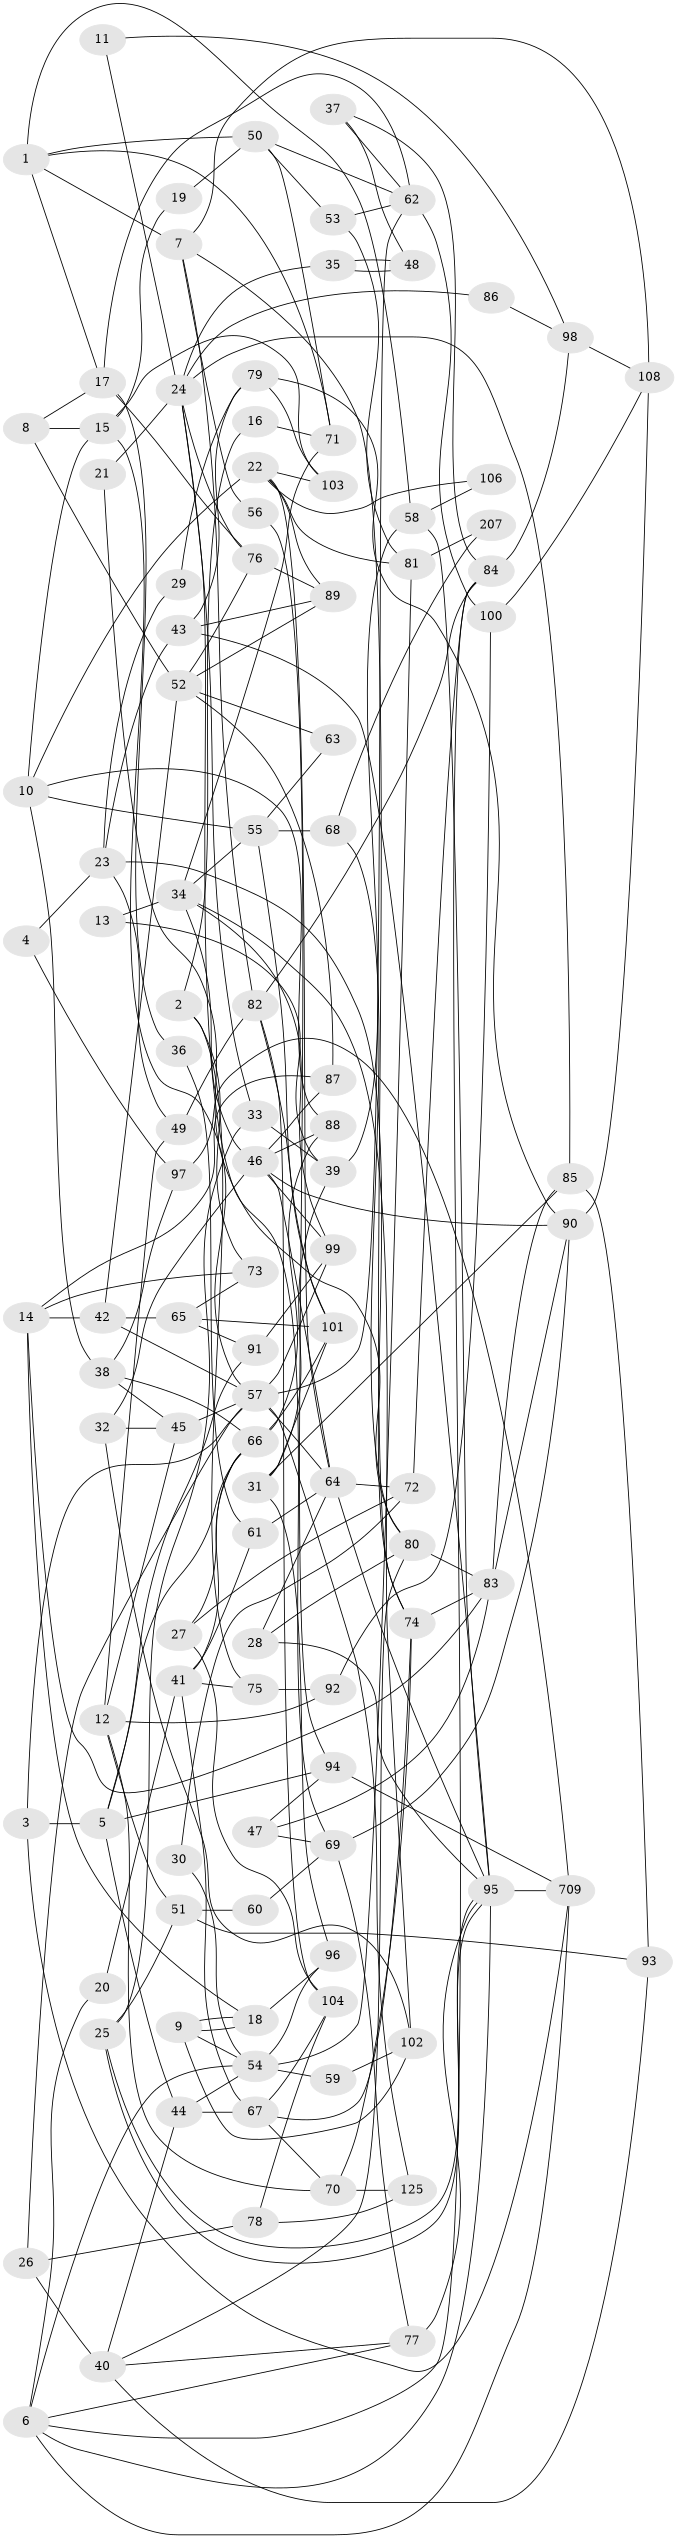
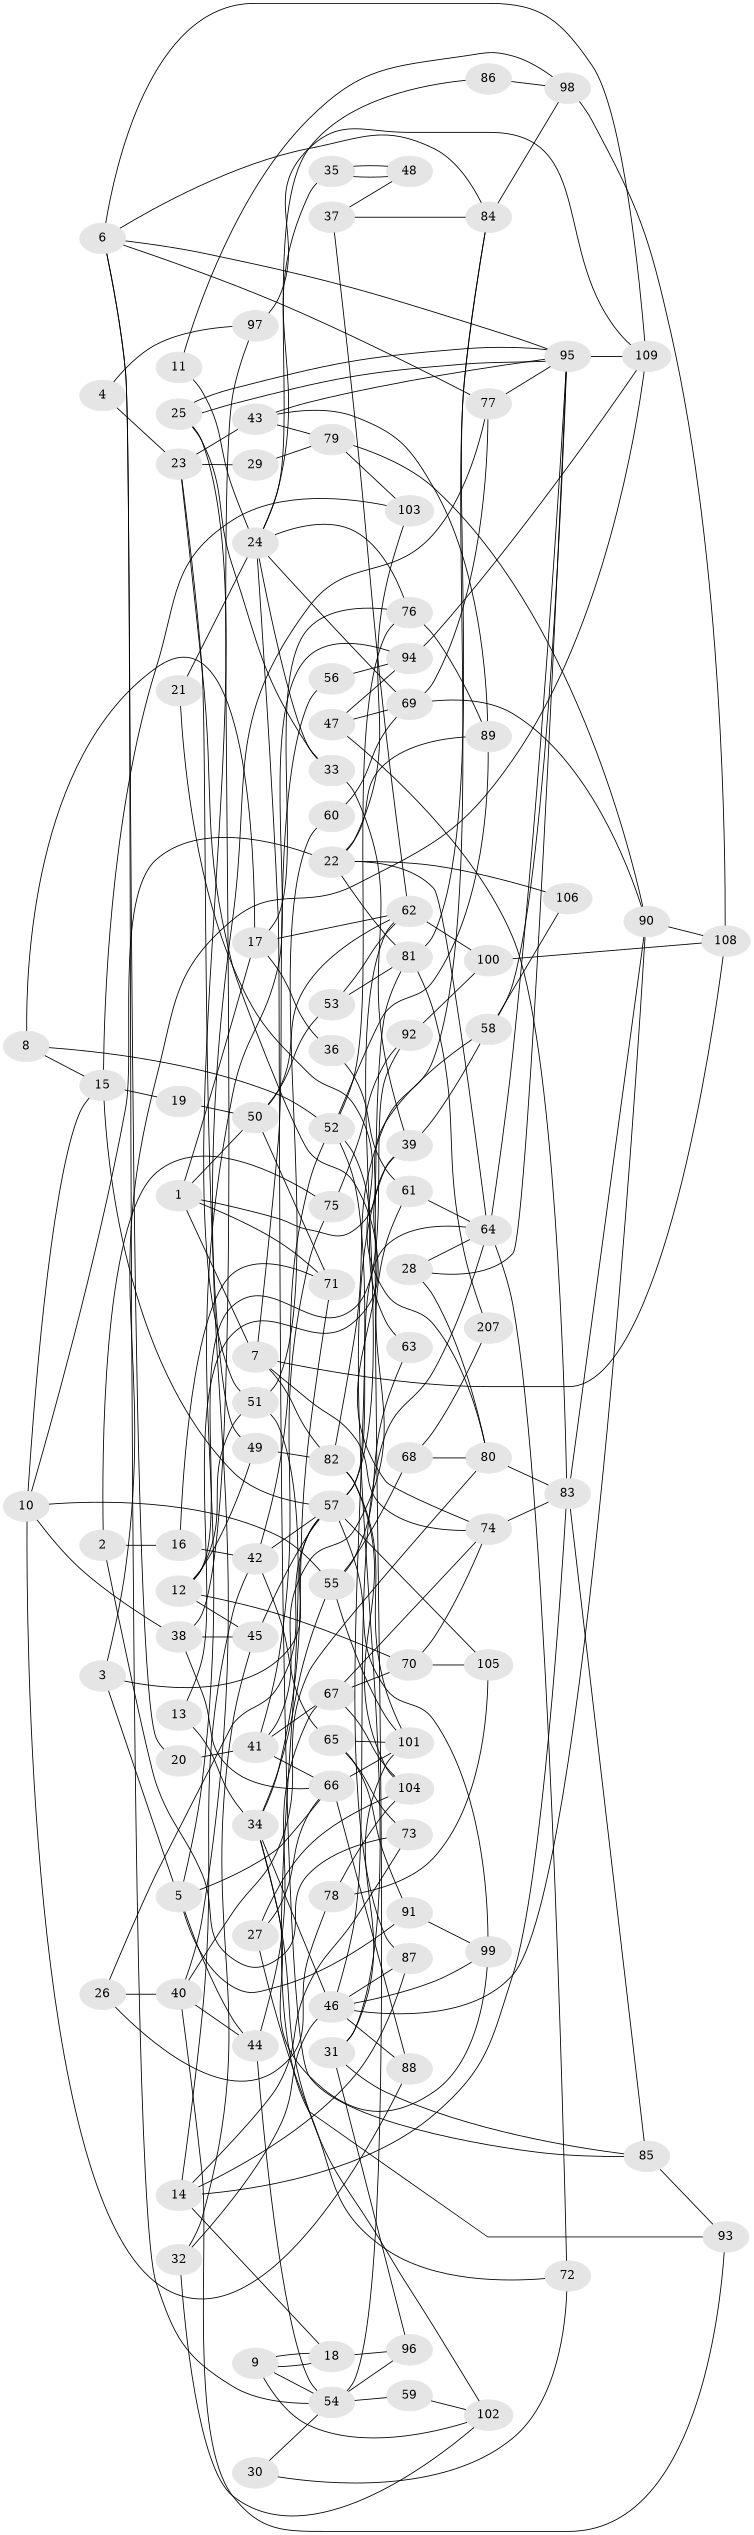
edge "84" -- "72": now "84" -- "81"
edge "16" -- "42": added
node "709": label "709" -> "109"
node "125": label "125" -> "105"
